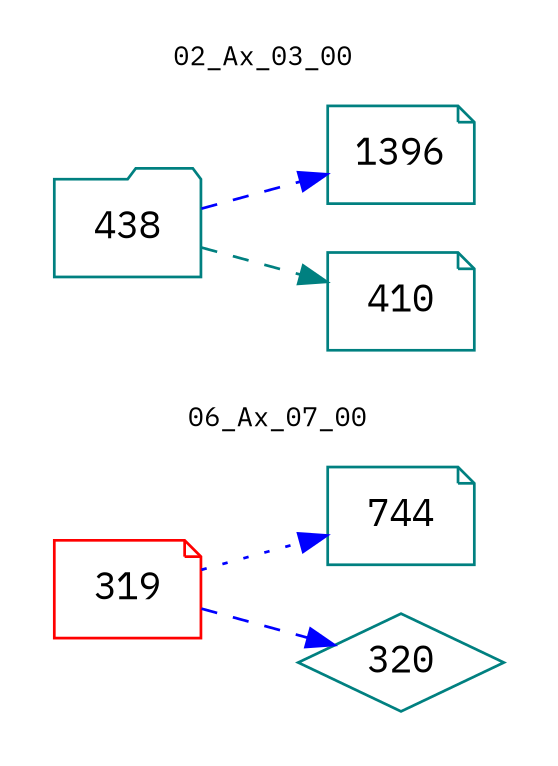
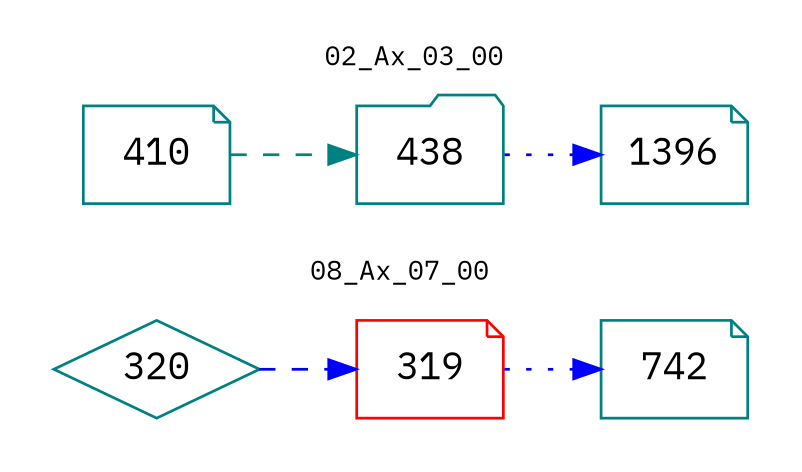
edge "438" -> "1396": style dashed -> dotted
edge "438" -> "410": reversed
cluster "06_Ax_07_00": label "06_Ax_07_00" -> "08_Ax_07_00"
node "744": label "744" -> "742"
edge "319" -> "320": reversed
